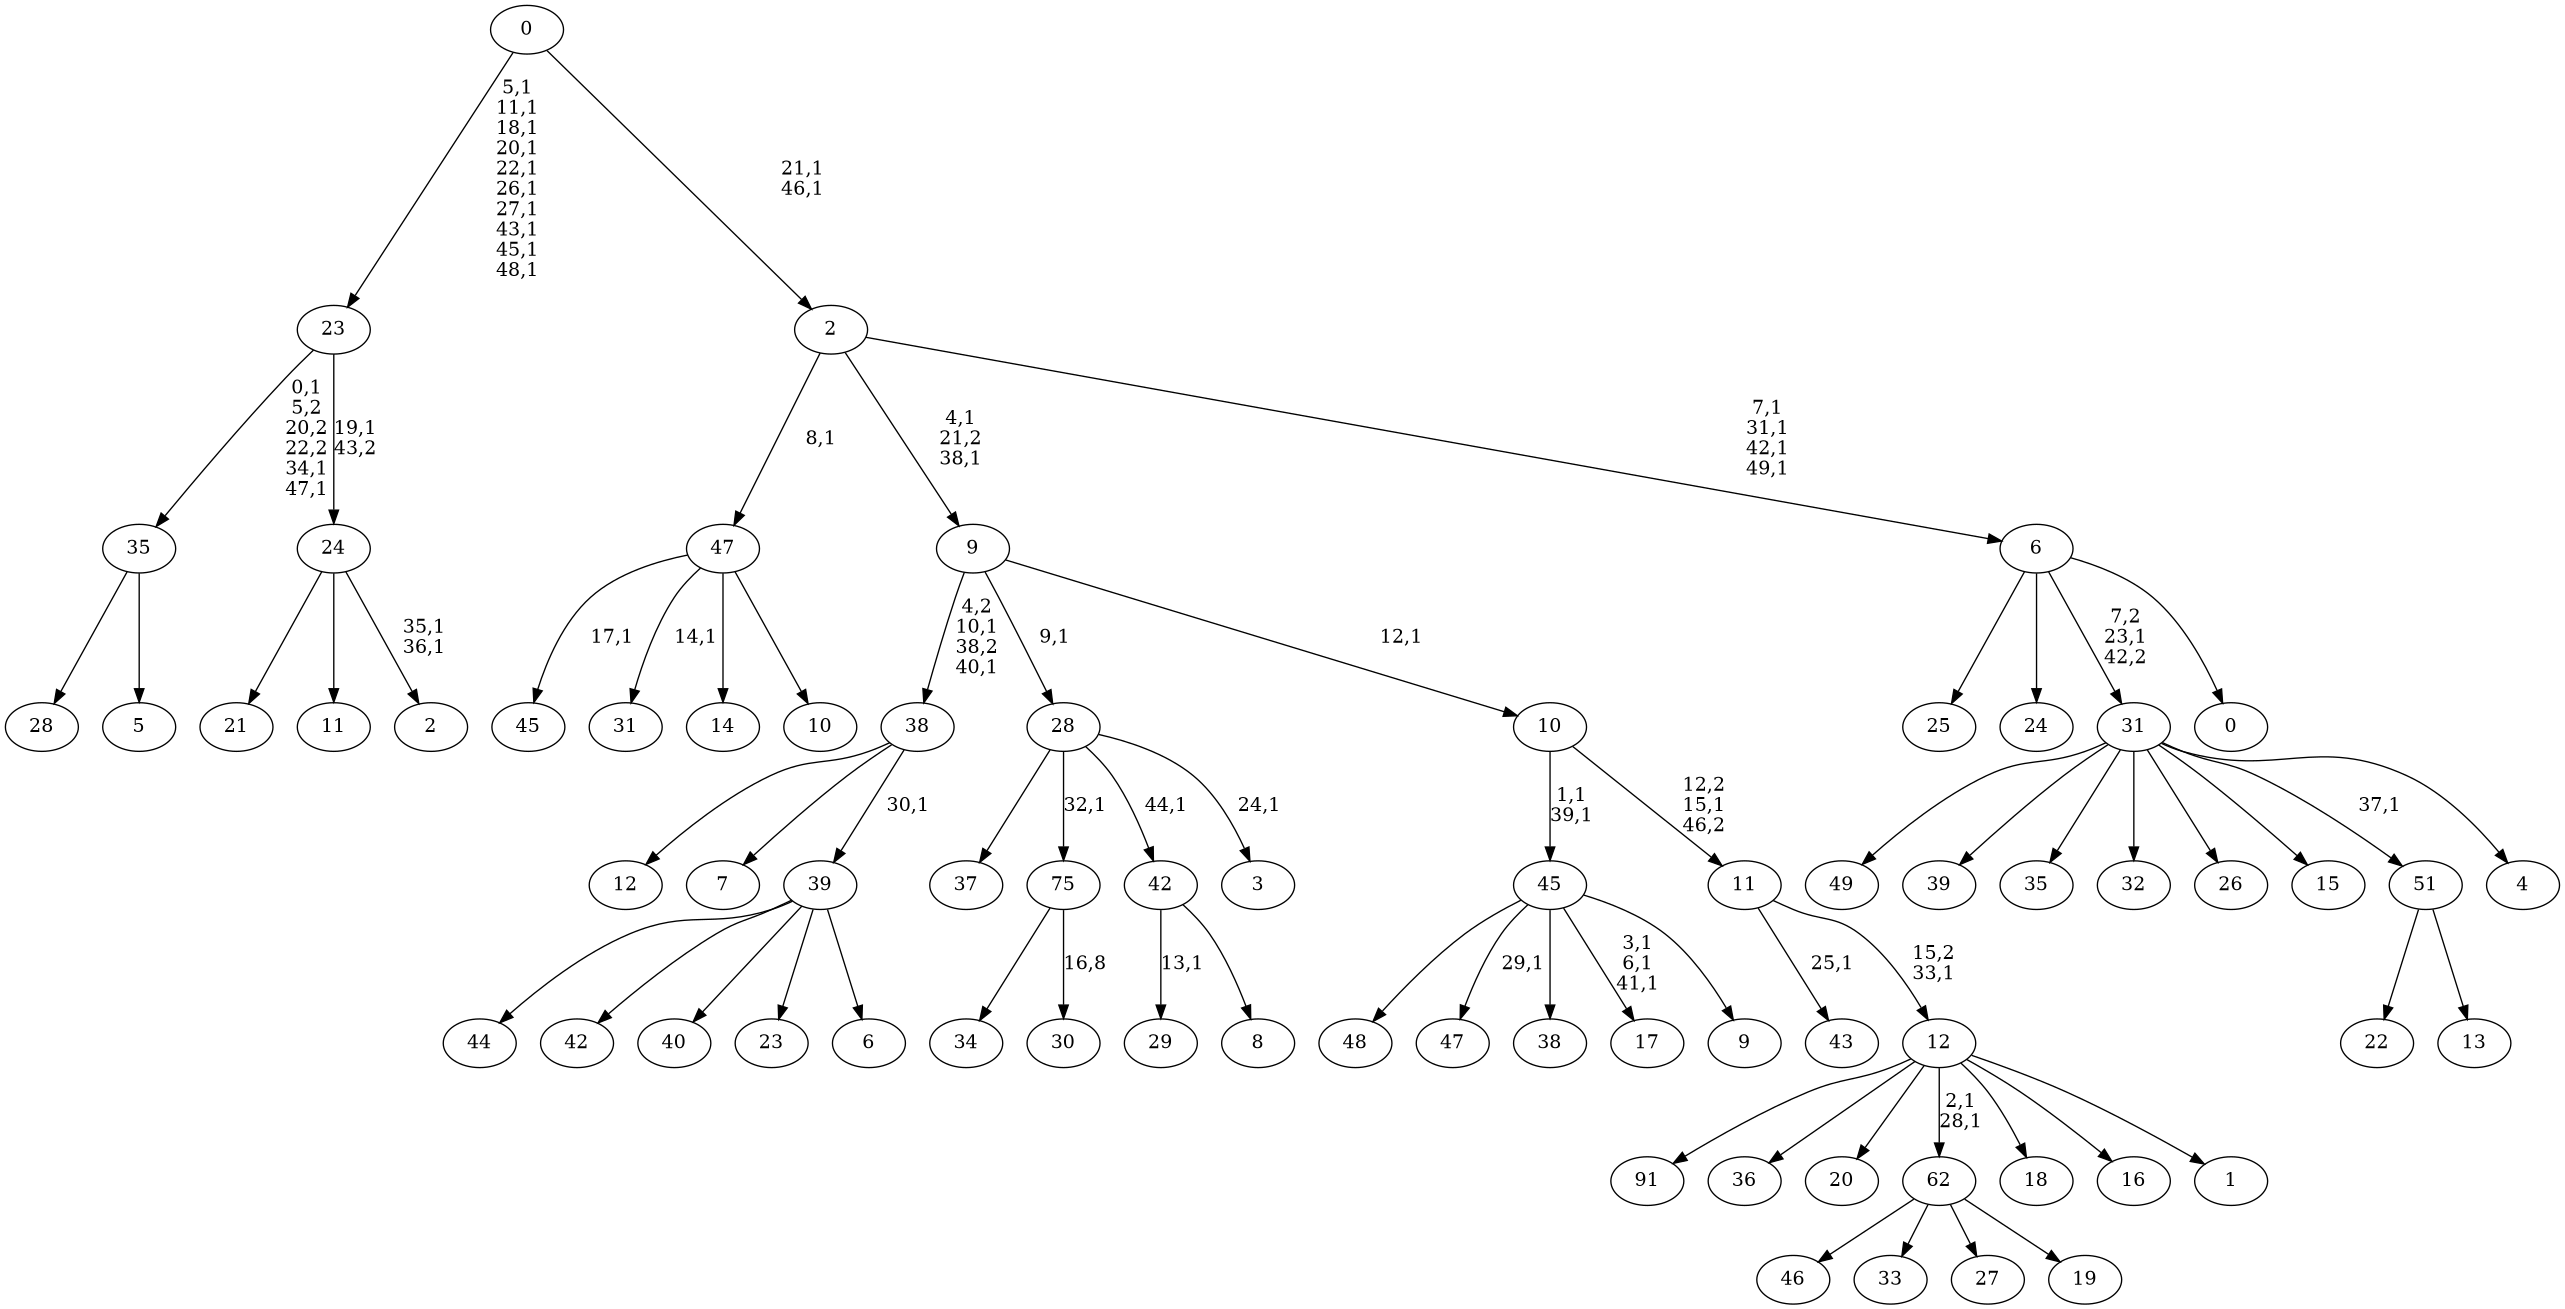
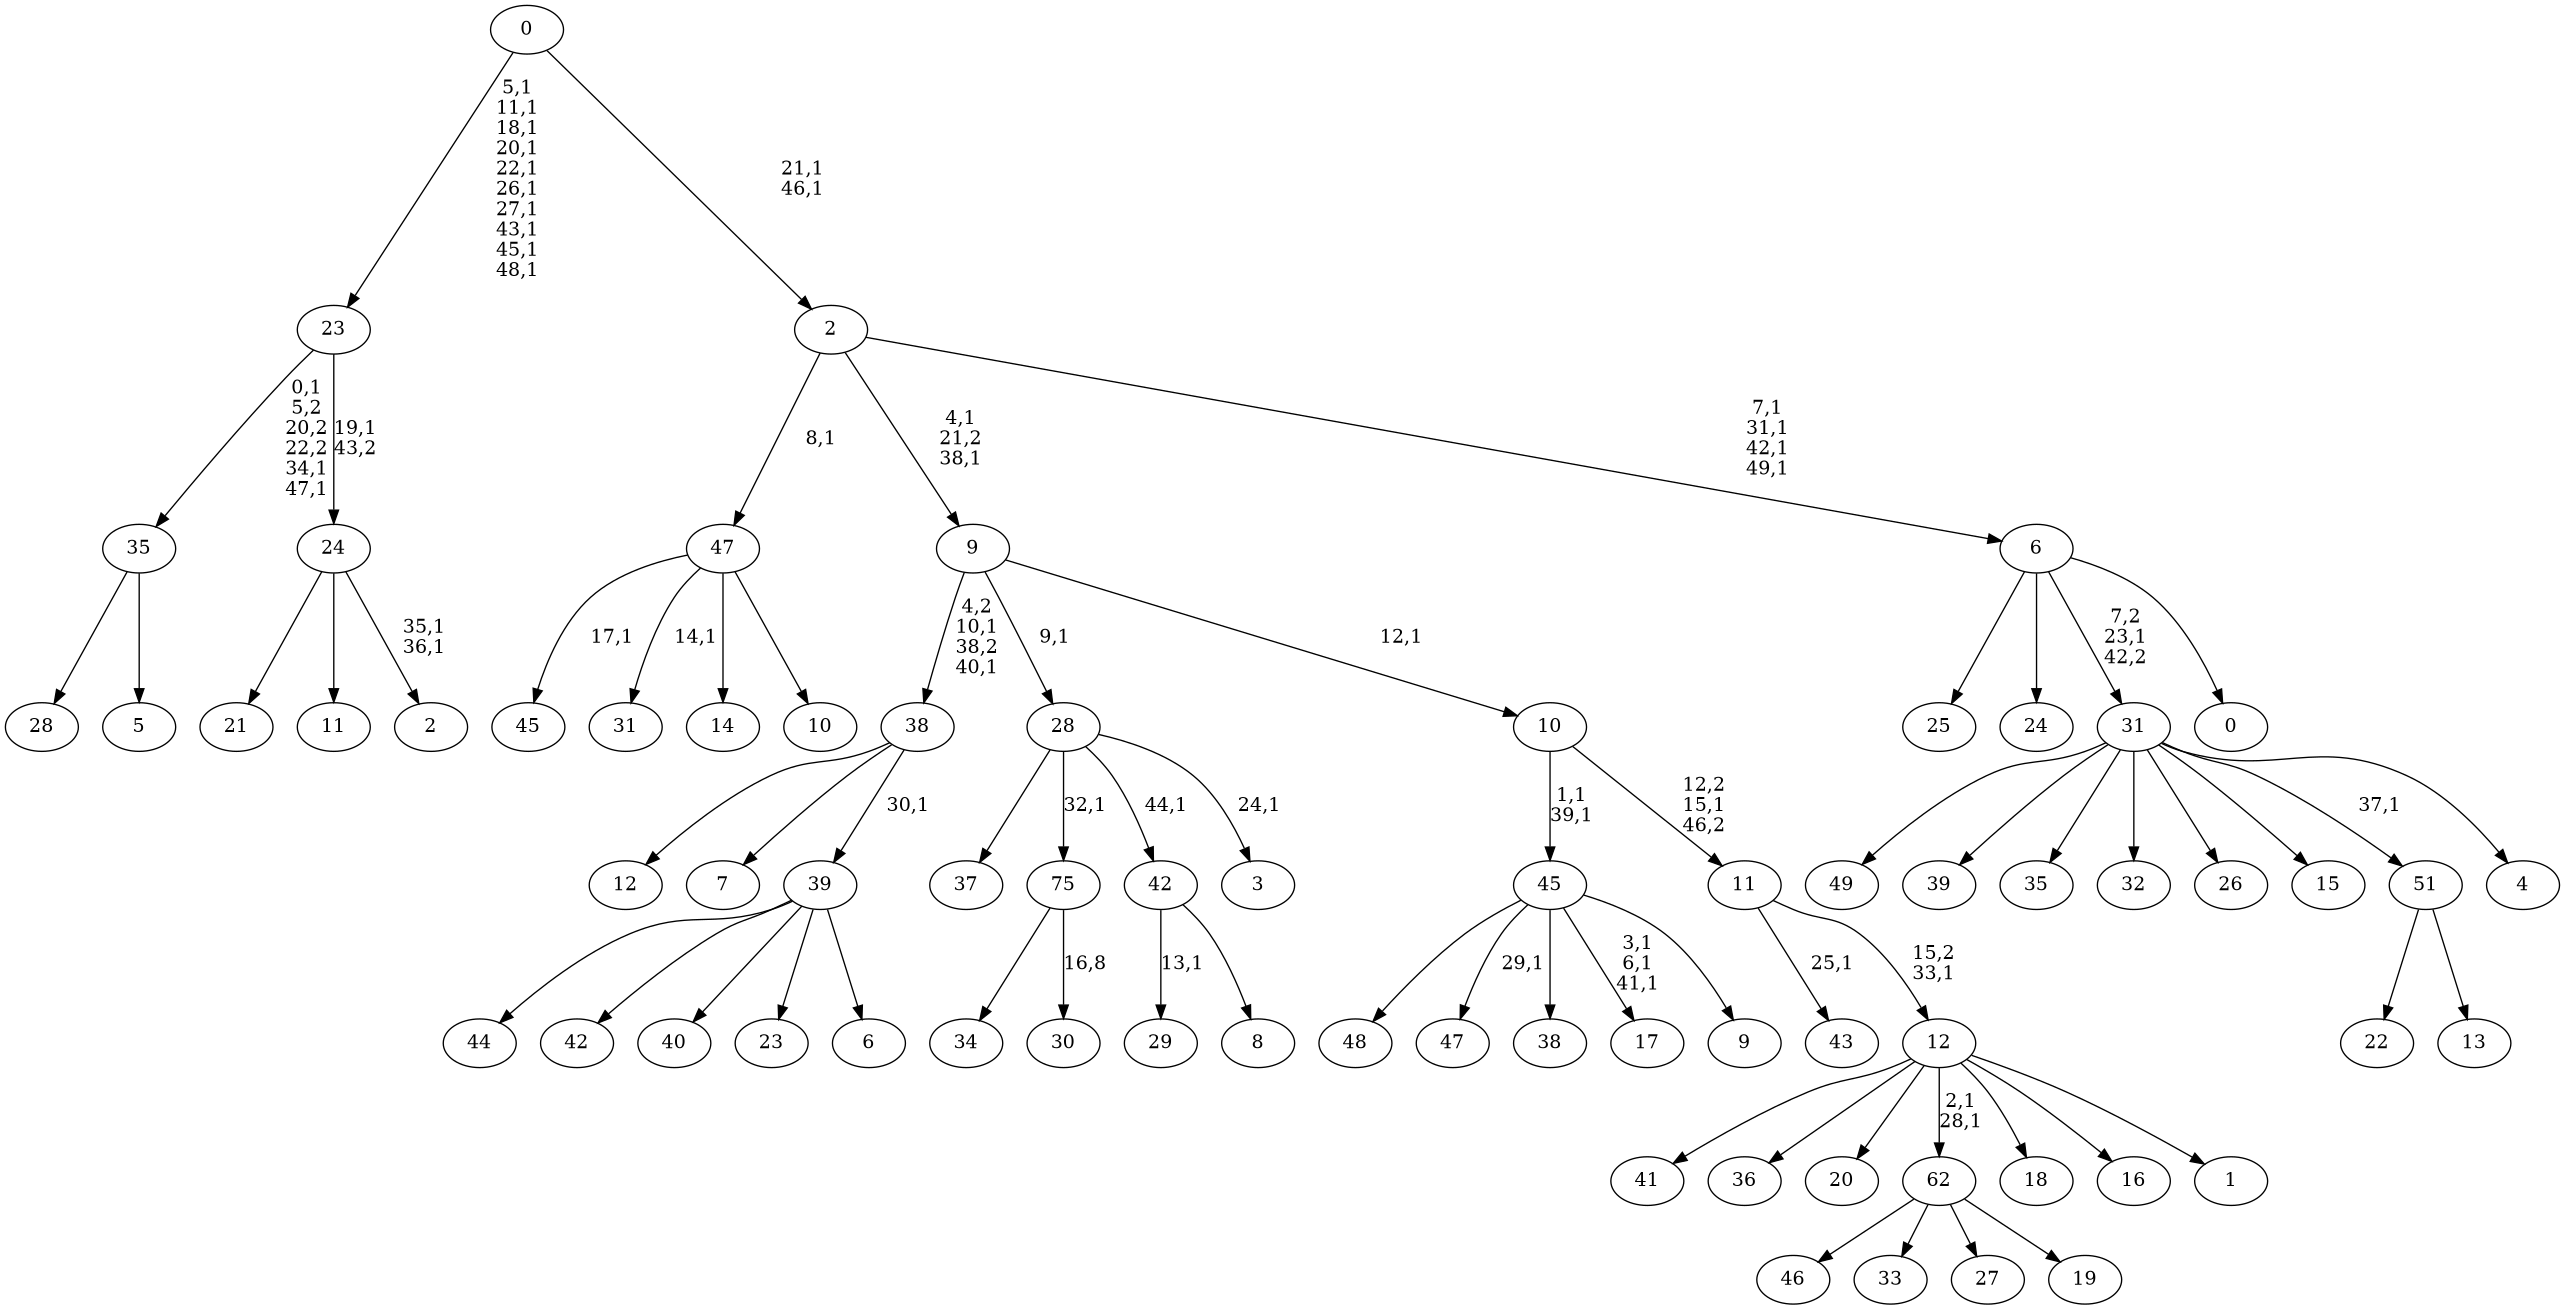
node "91": label "91" -> "41"
